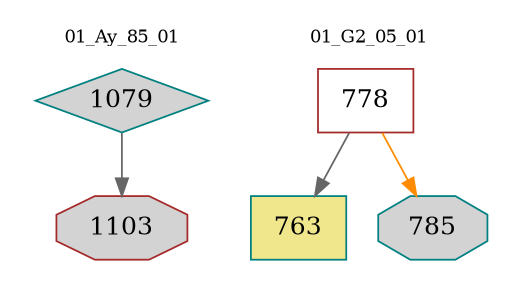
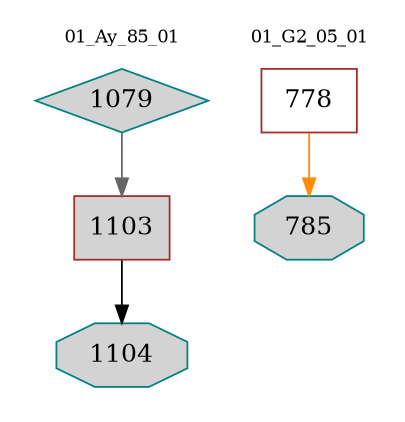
node "1103": shape octagon -> box
node "763": removed
node "1104": added
